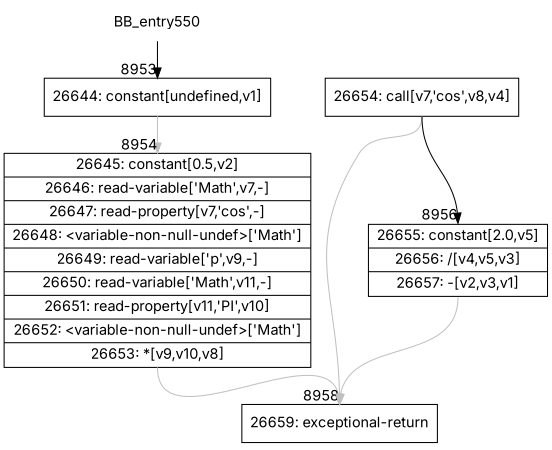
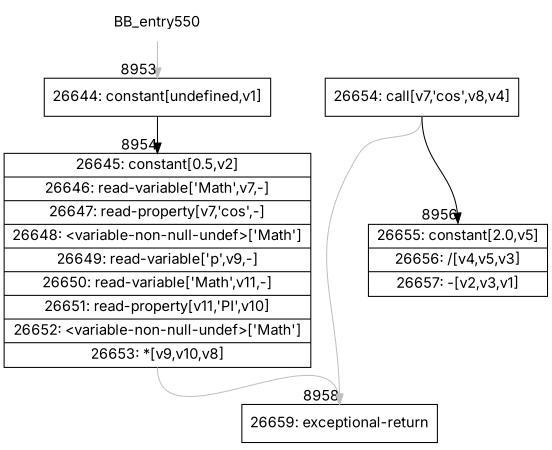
edge "BB_entry550" -> "26644: constant[undefined,v1]": color black -> gray
edge "26644: constant[undefined,v1]" -> "26645: constant[0.5,v2]": color gray -> black
edge "26655: constant[2.0,v5]" -> "26659: exceptional-return": removed
